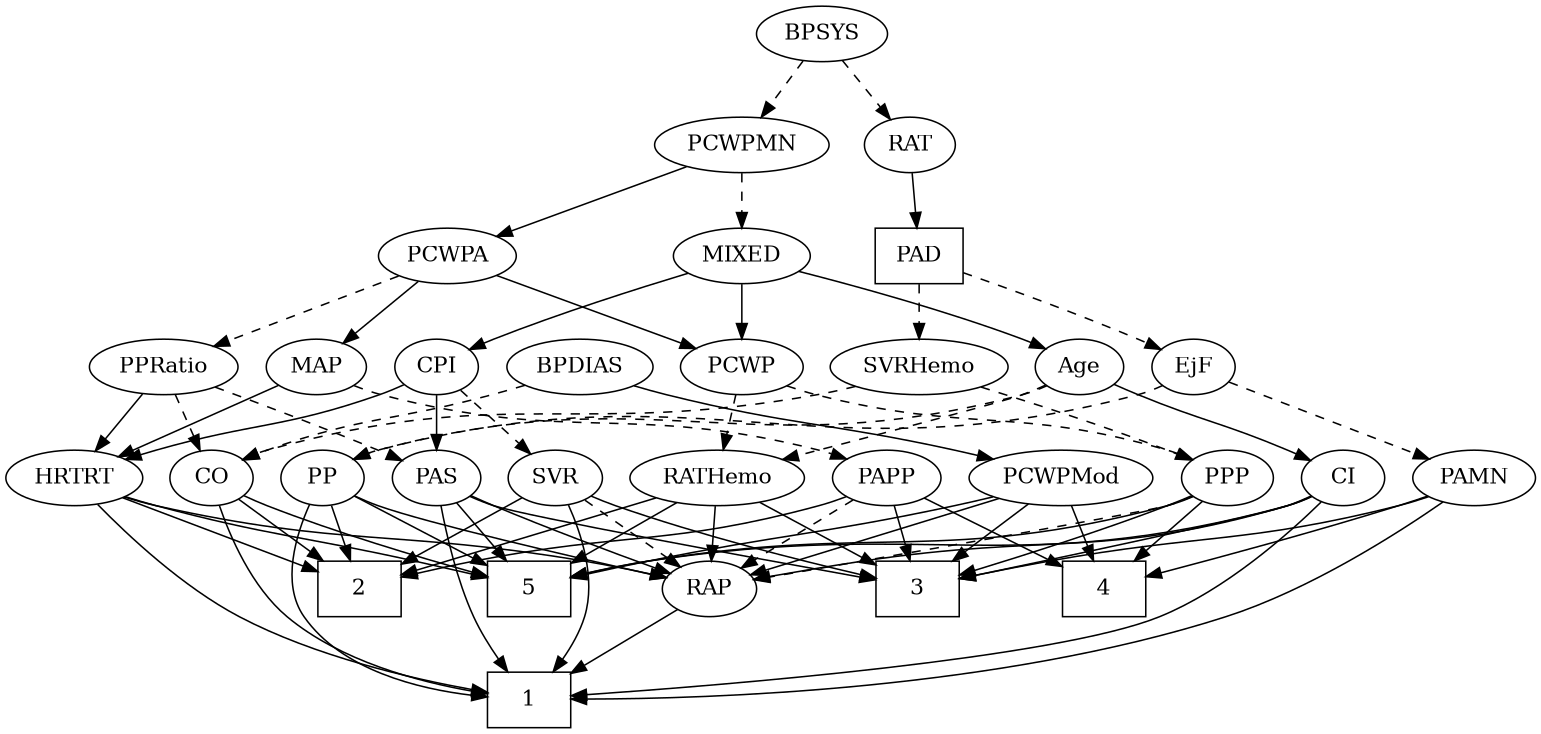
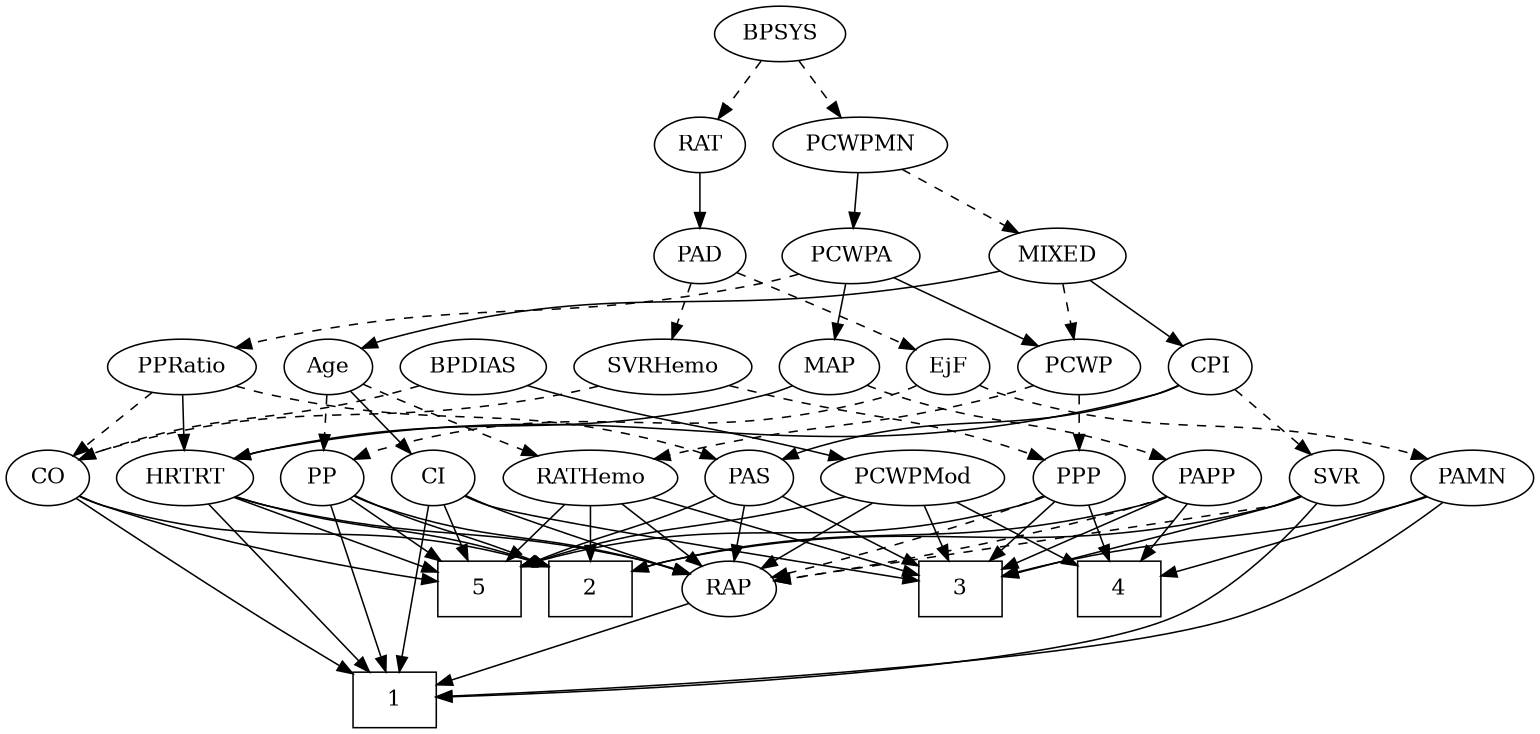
node "PAD": shape box -> ellipse
edge "MIXED" -> "PCWP": style solid -> dashed
edge "PAS" -> "1": removed
